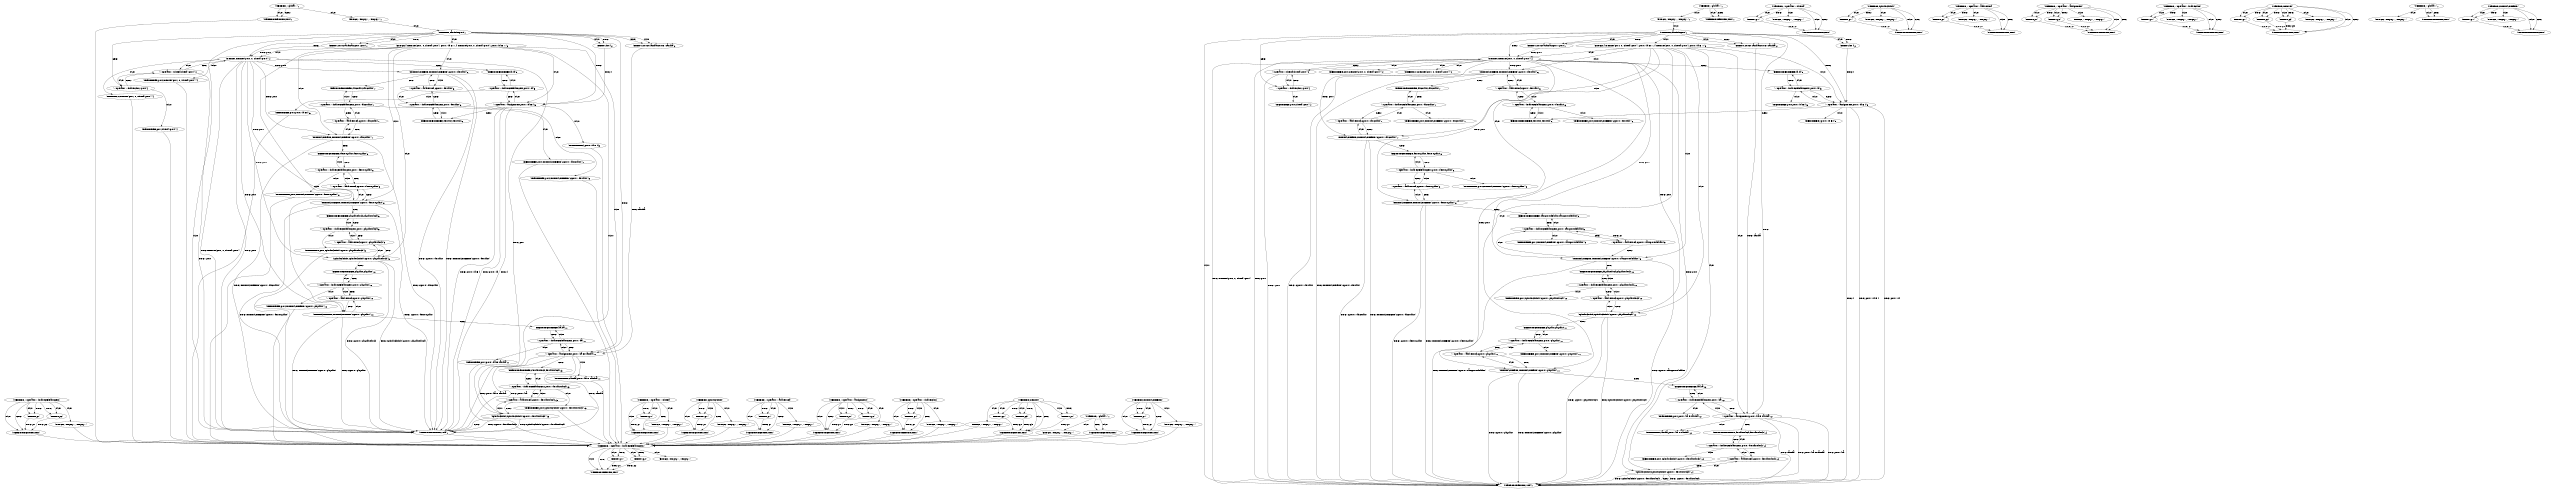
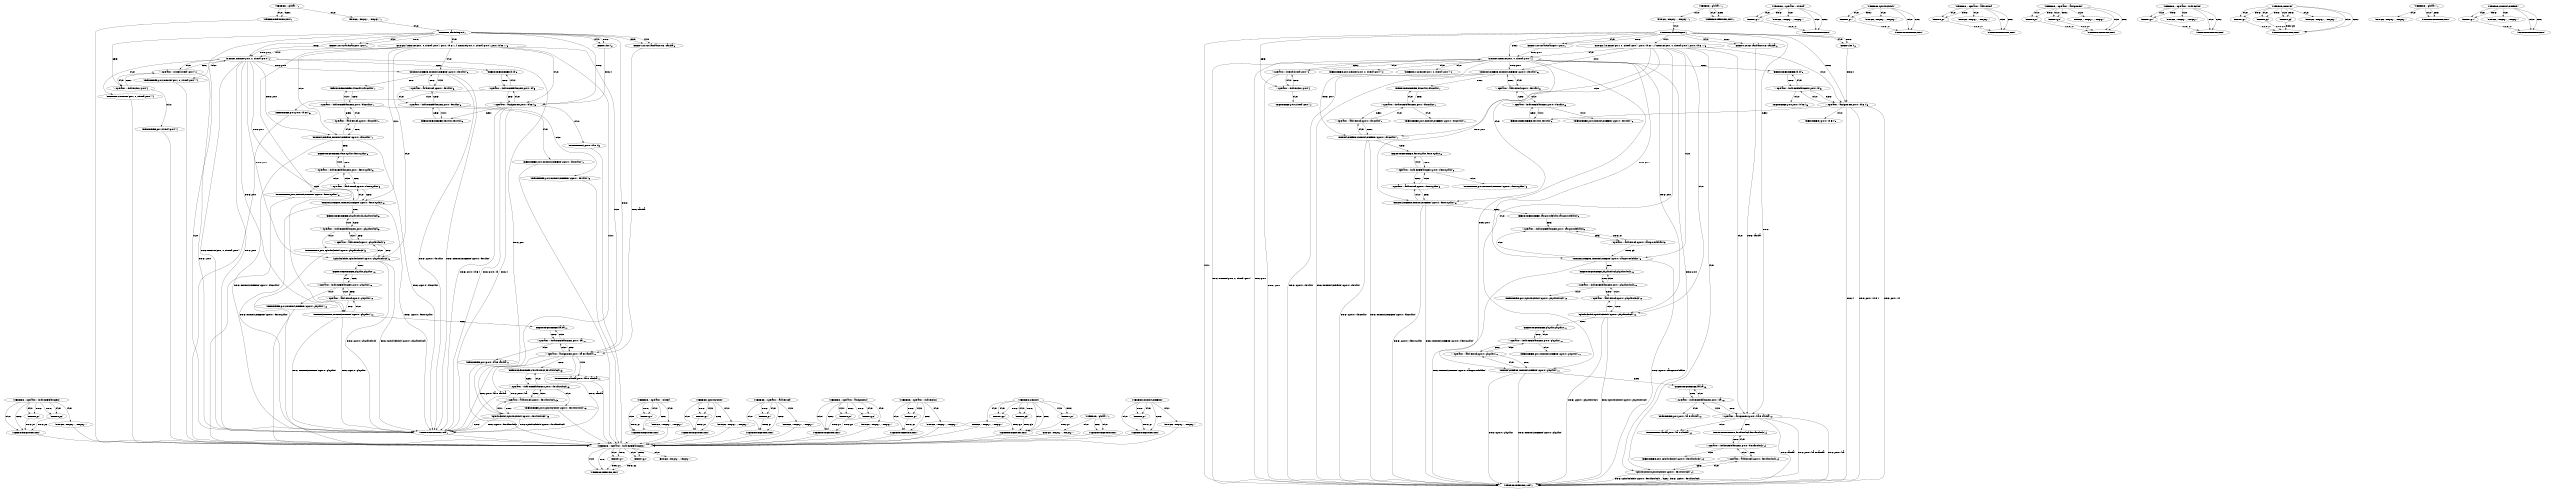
edge "(<operator>.indirectFieldAccess,port->sas_port_del_list)" -> "(FIELD_IDENTIFIER,sas_port_del_list,sas_port_del_list)": removed, label "AST:"
node "(IDENTIFIER,port,INIT_LIST_HEAD(&port->sas_port_del_list))": removed
edge "(<operator>.addressOf,&port->sas_port_del_list)" -> "(INIT_LIST_HEAD,INIT_LIST_HEAD(&port->sas_port_del_list))": label "CFG: " -> "DDG: p3"
